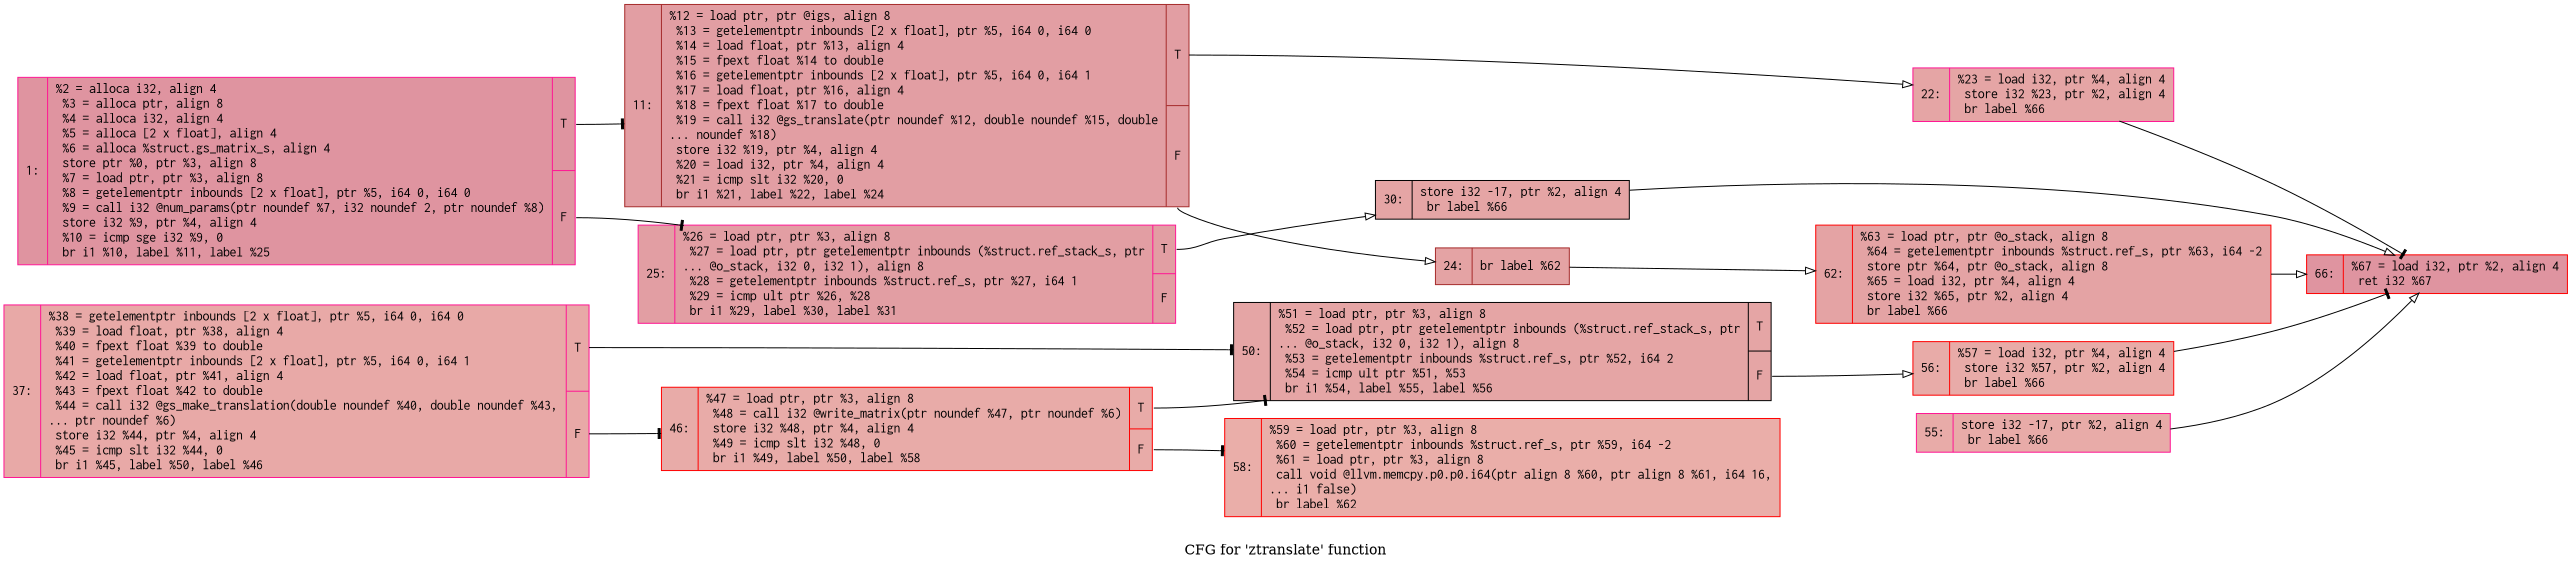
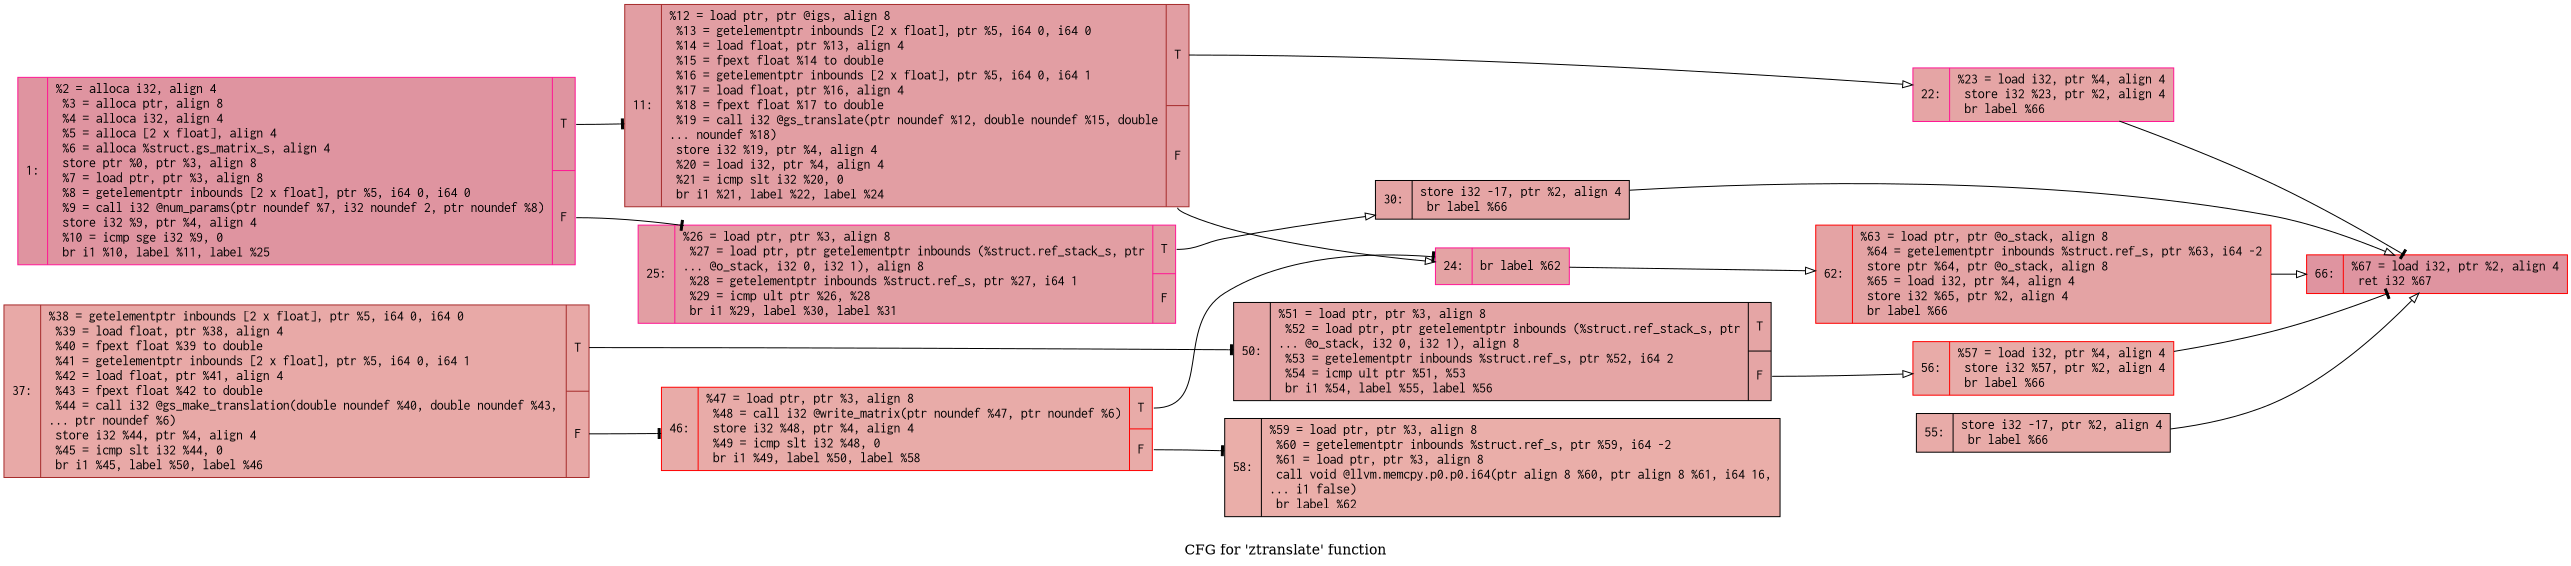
node "24:": color brown -> deeppink
node "37:": color deeppink -> brown
edge "46:" -> "50:": now "46:" -> "24:"
node "55:": color deeppink -> black
node "58:": color red -> black
